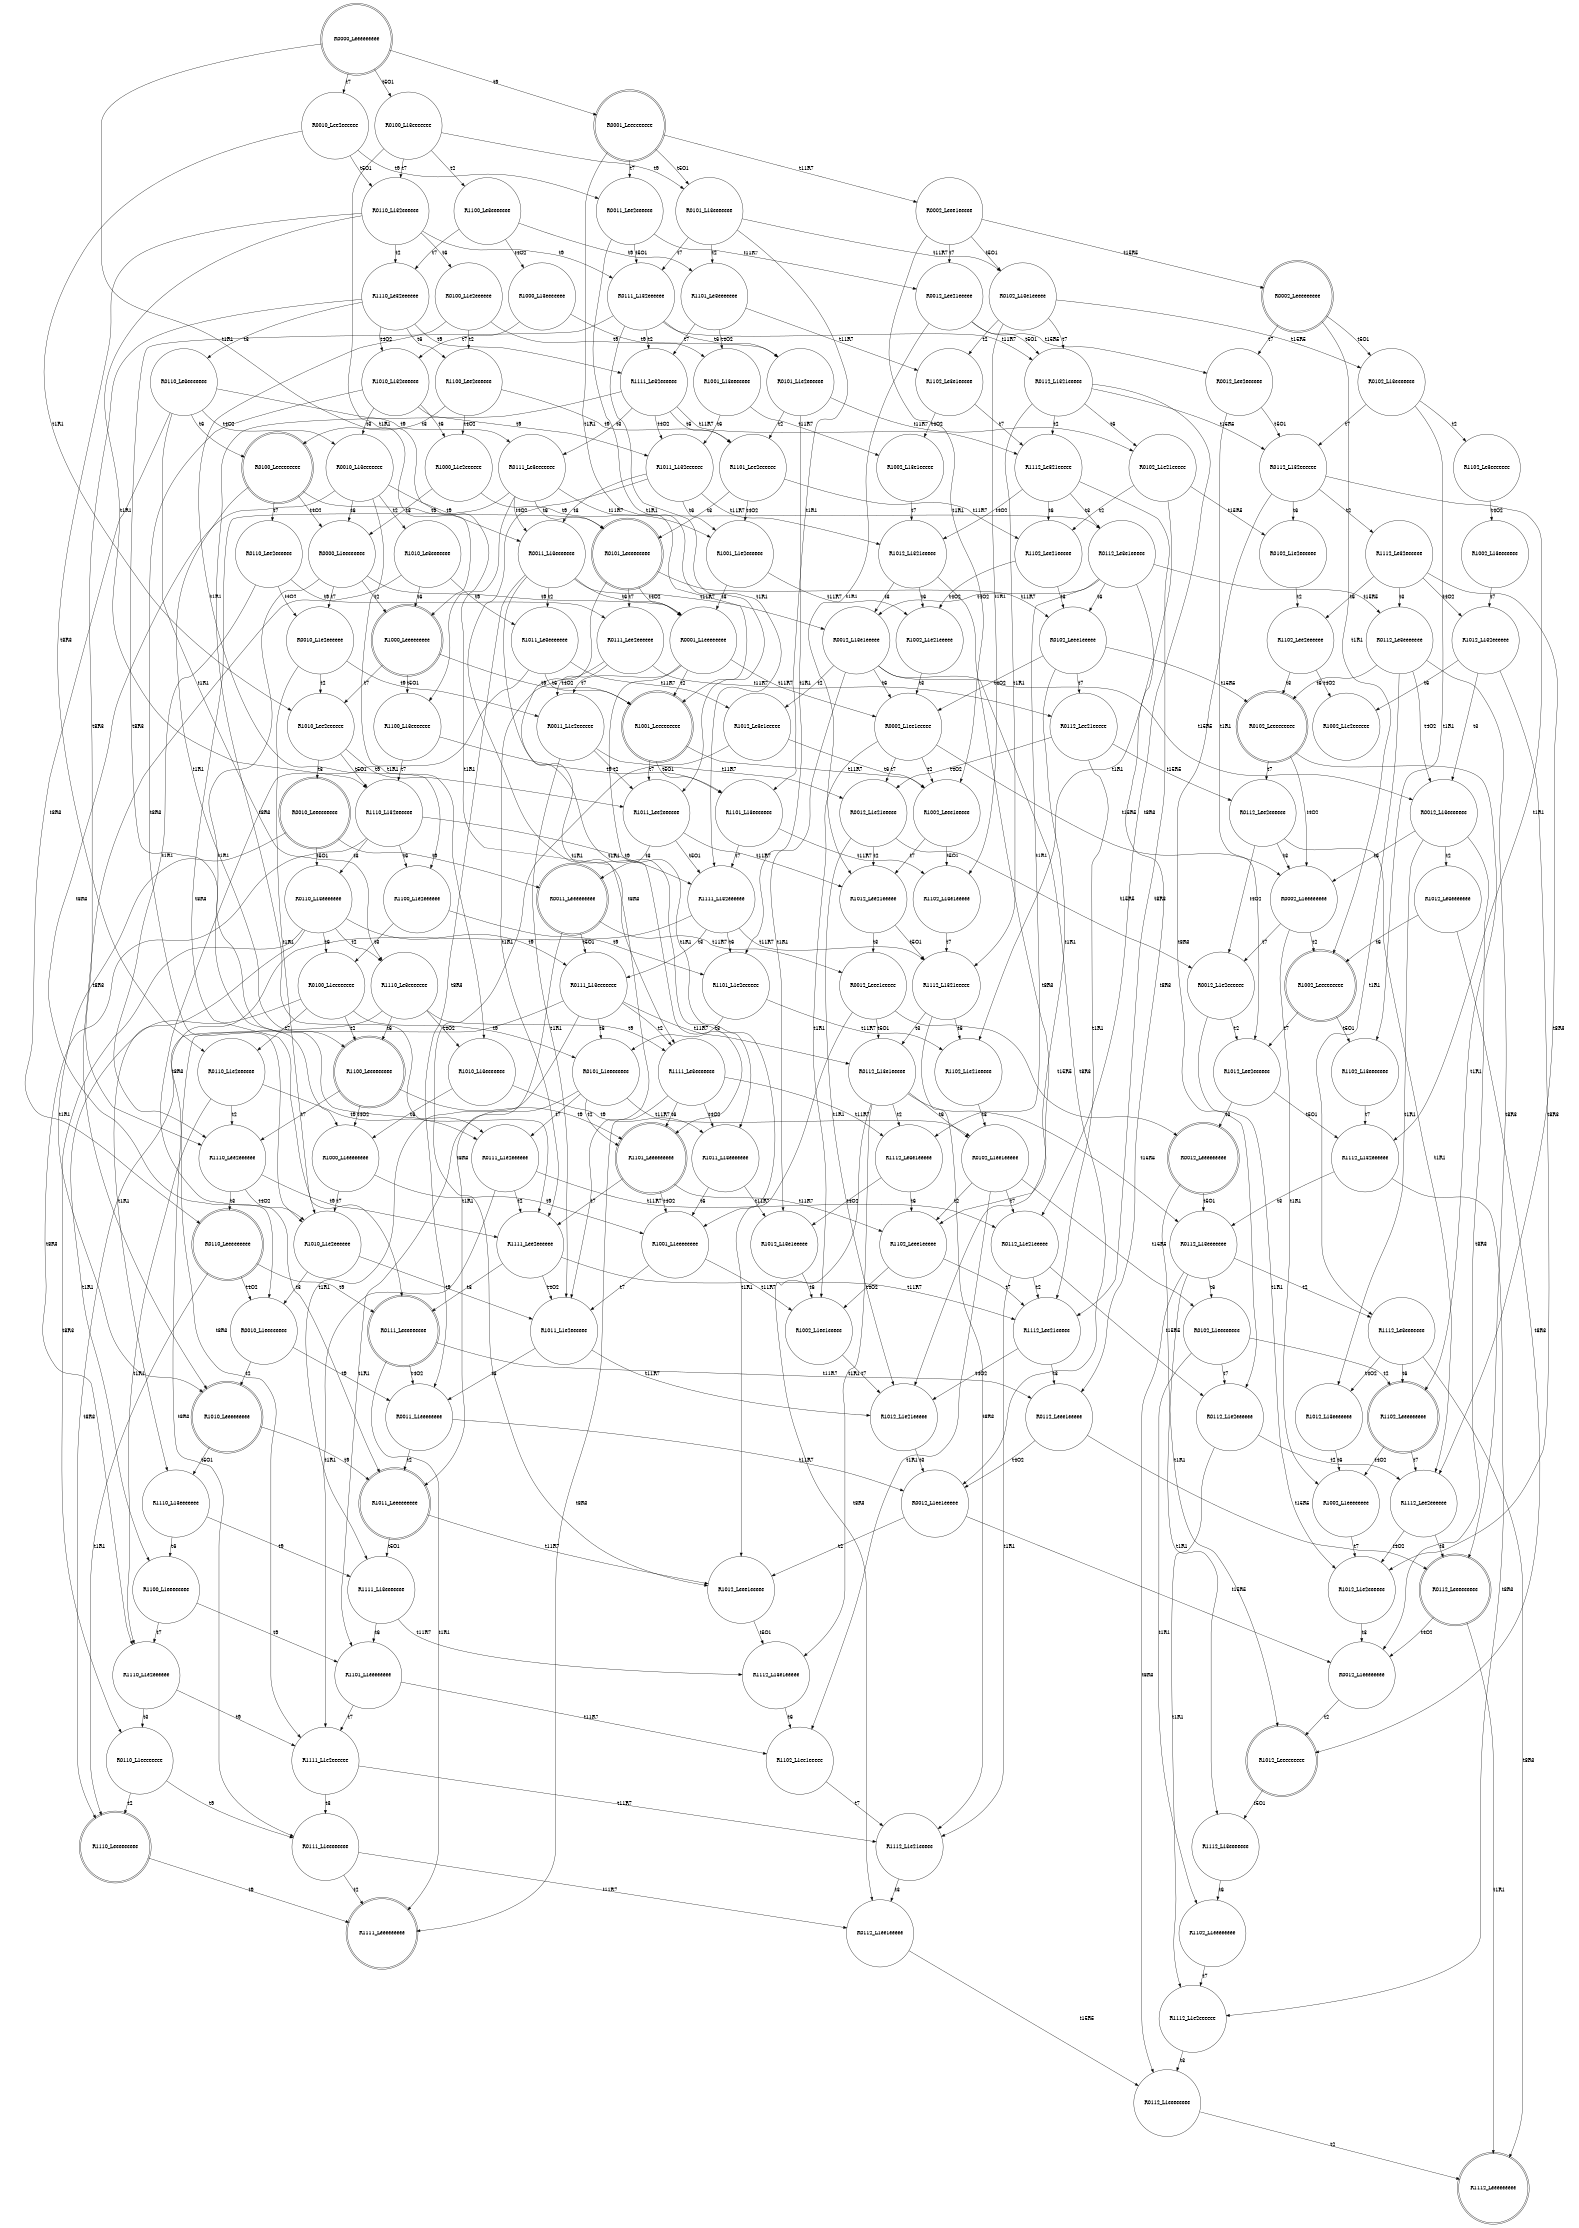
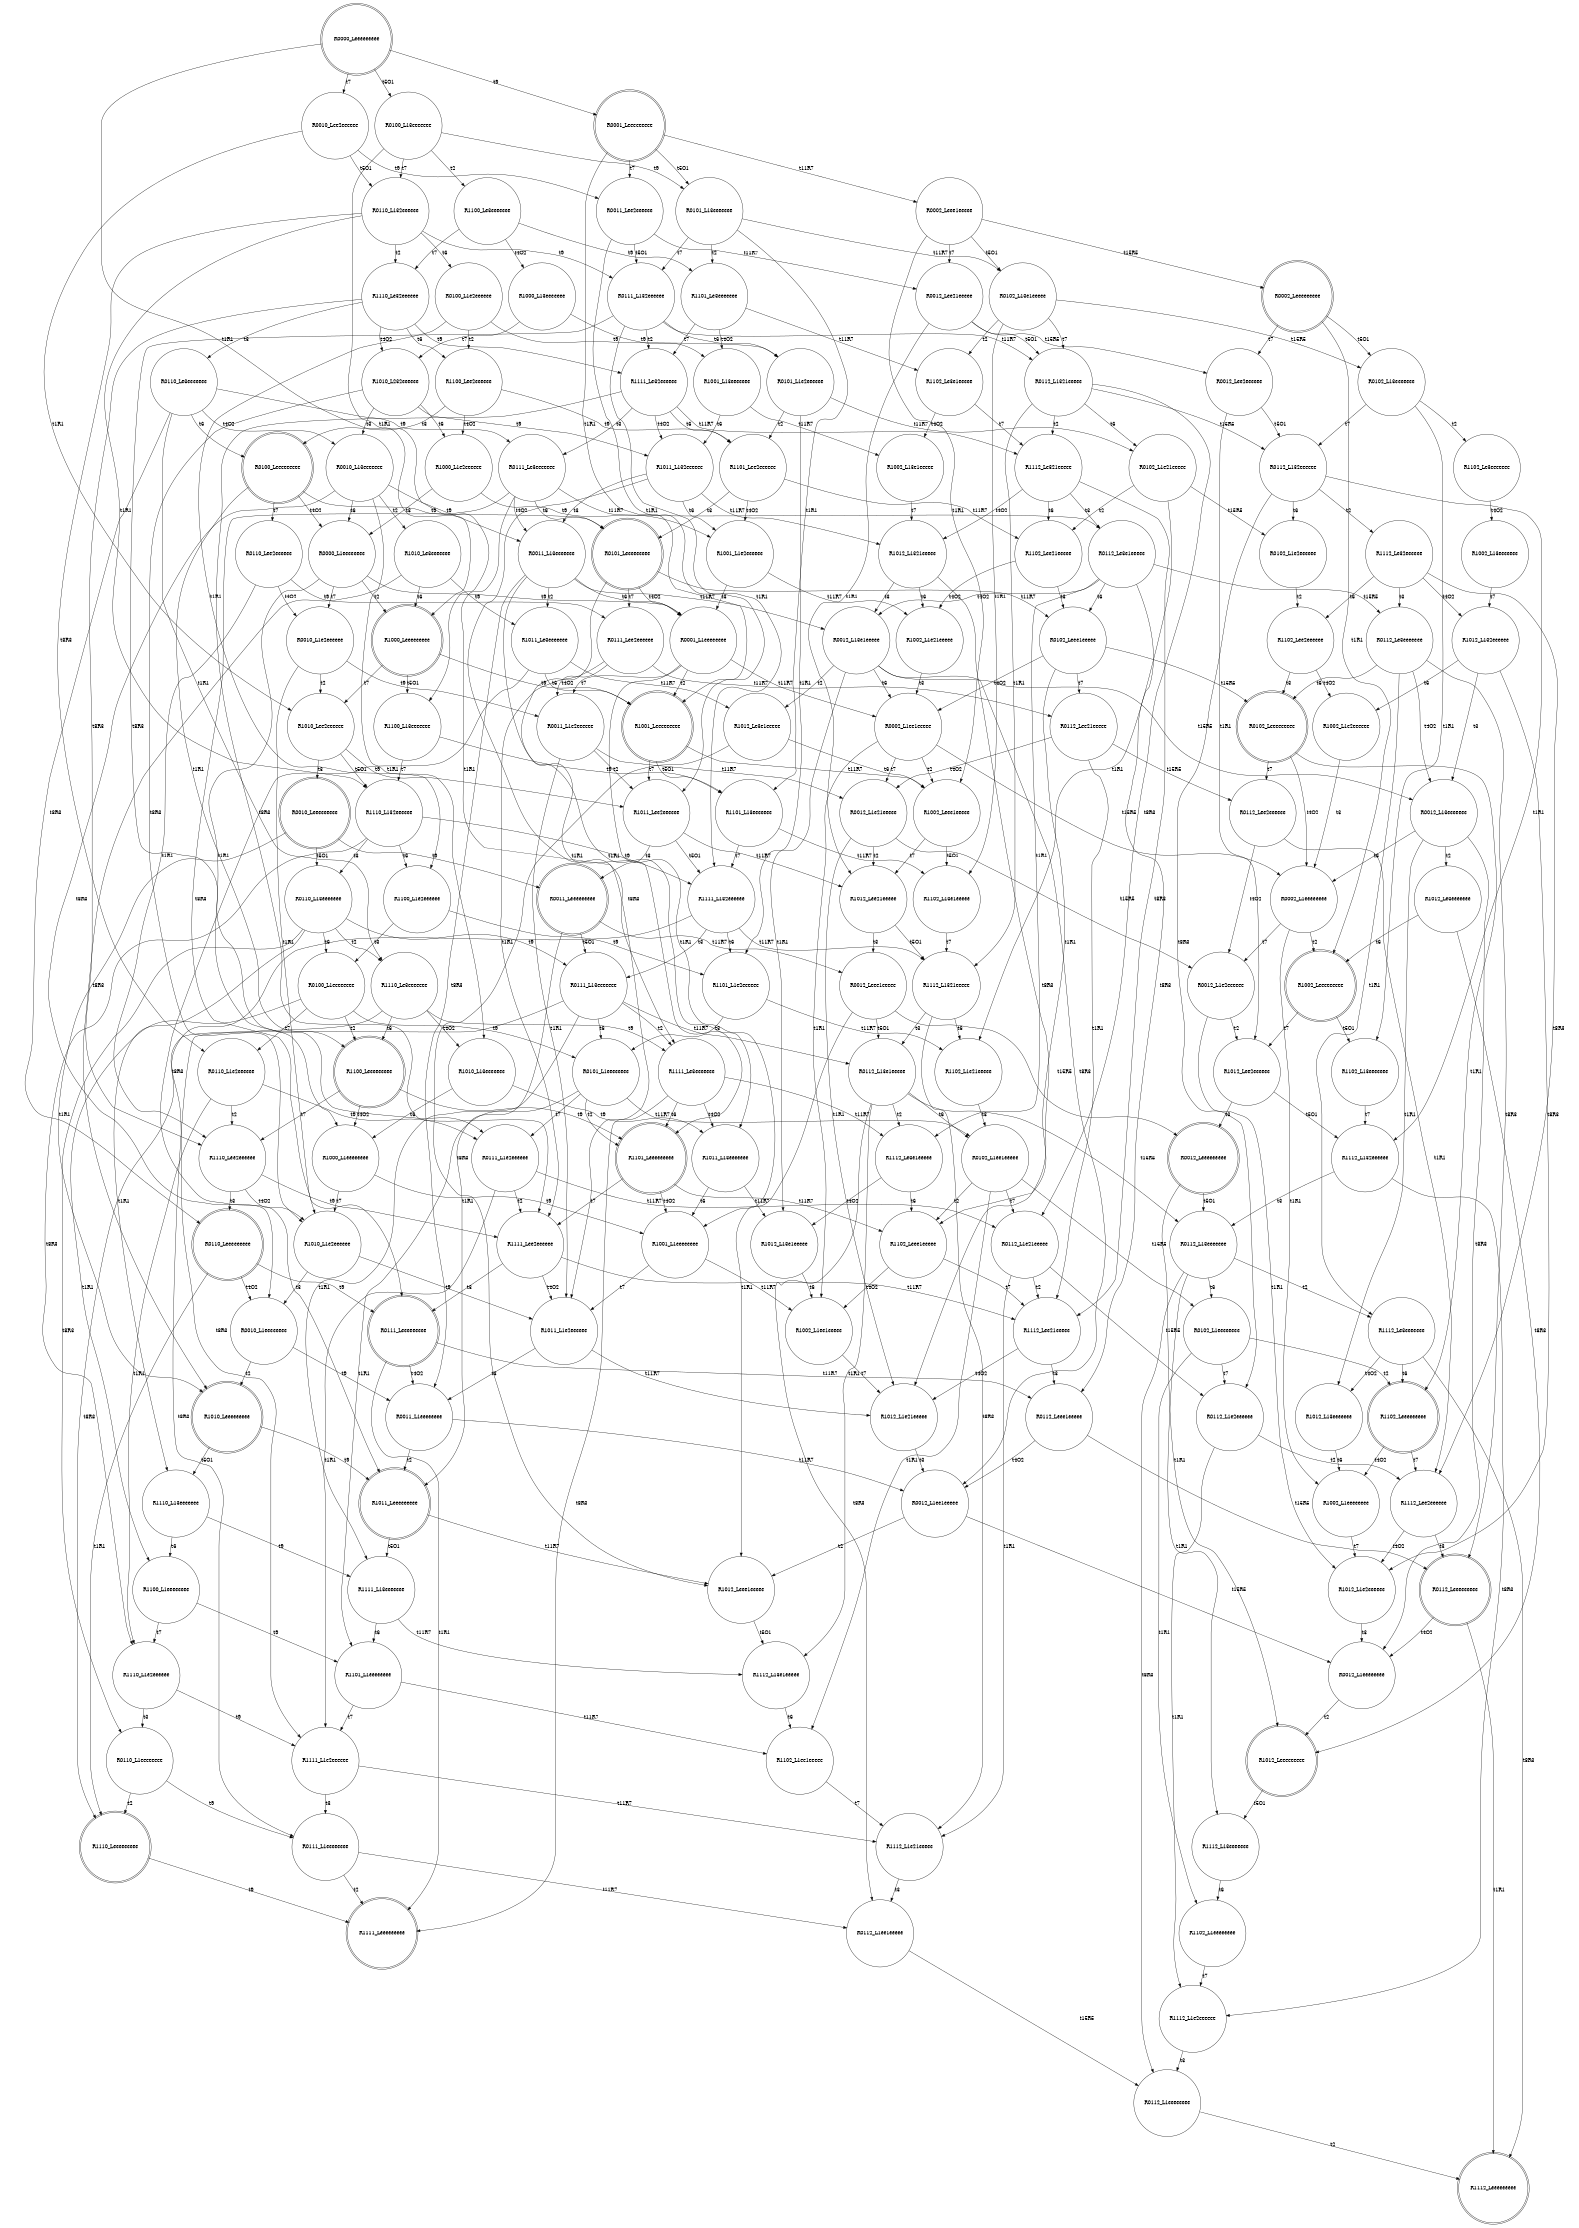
node "R1010_L132eeeeee": label "R1010_L132eeeeee" -> "R1010_L232eeeeee"
edge "R0112_Lee2eeeeee" -> "R0002_L1eeeeeeee": now "R1002_L1e2eeeeee" -> "R0002_L1eeeeeeee"
